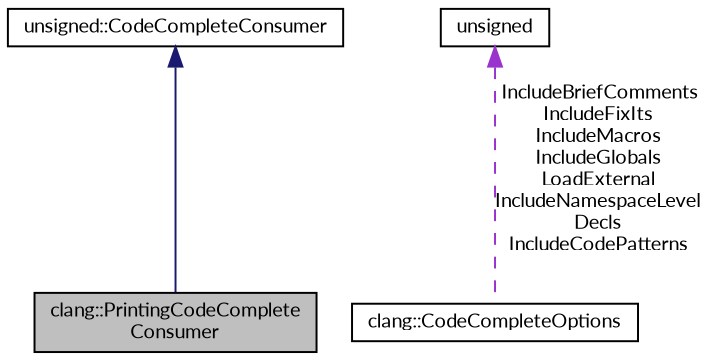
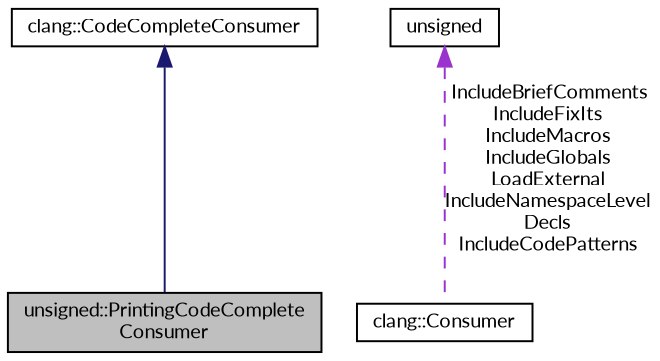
node "unsigned::CodeCompleteConsumer": label "unsigned::CodeCompleteConsumer" -> "clang::CodeCompleteConsumer"
node "clang::PrintingCodeComplete Consumer": label "clang::PrintingCodeComplete Consumer" -> "unsigned::PrintingCodeComplete Consumer"
node "clang::CodeCompleteOptions": label "clang::CodeCompleteOptions" -> "clang::Consumer"
